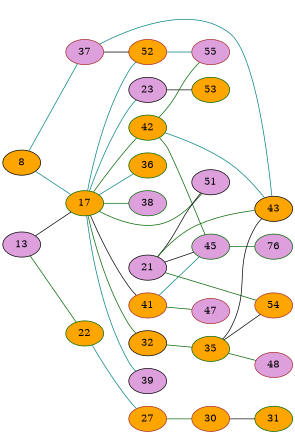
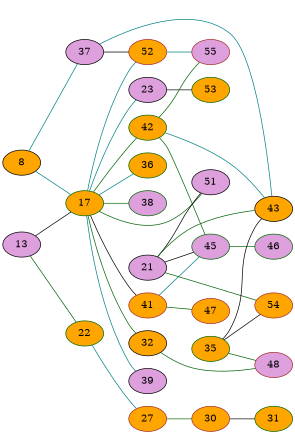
node "37": color brown -> black
node "76": label "76" -> "46"
node "47": fillcolor plum -> orange
edge "32" -- "35": now "32" -- "48"
